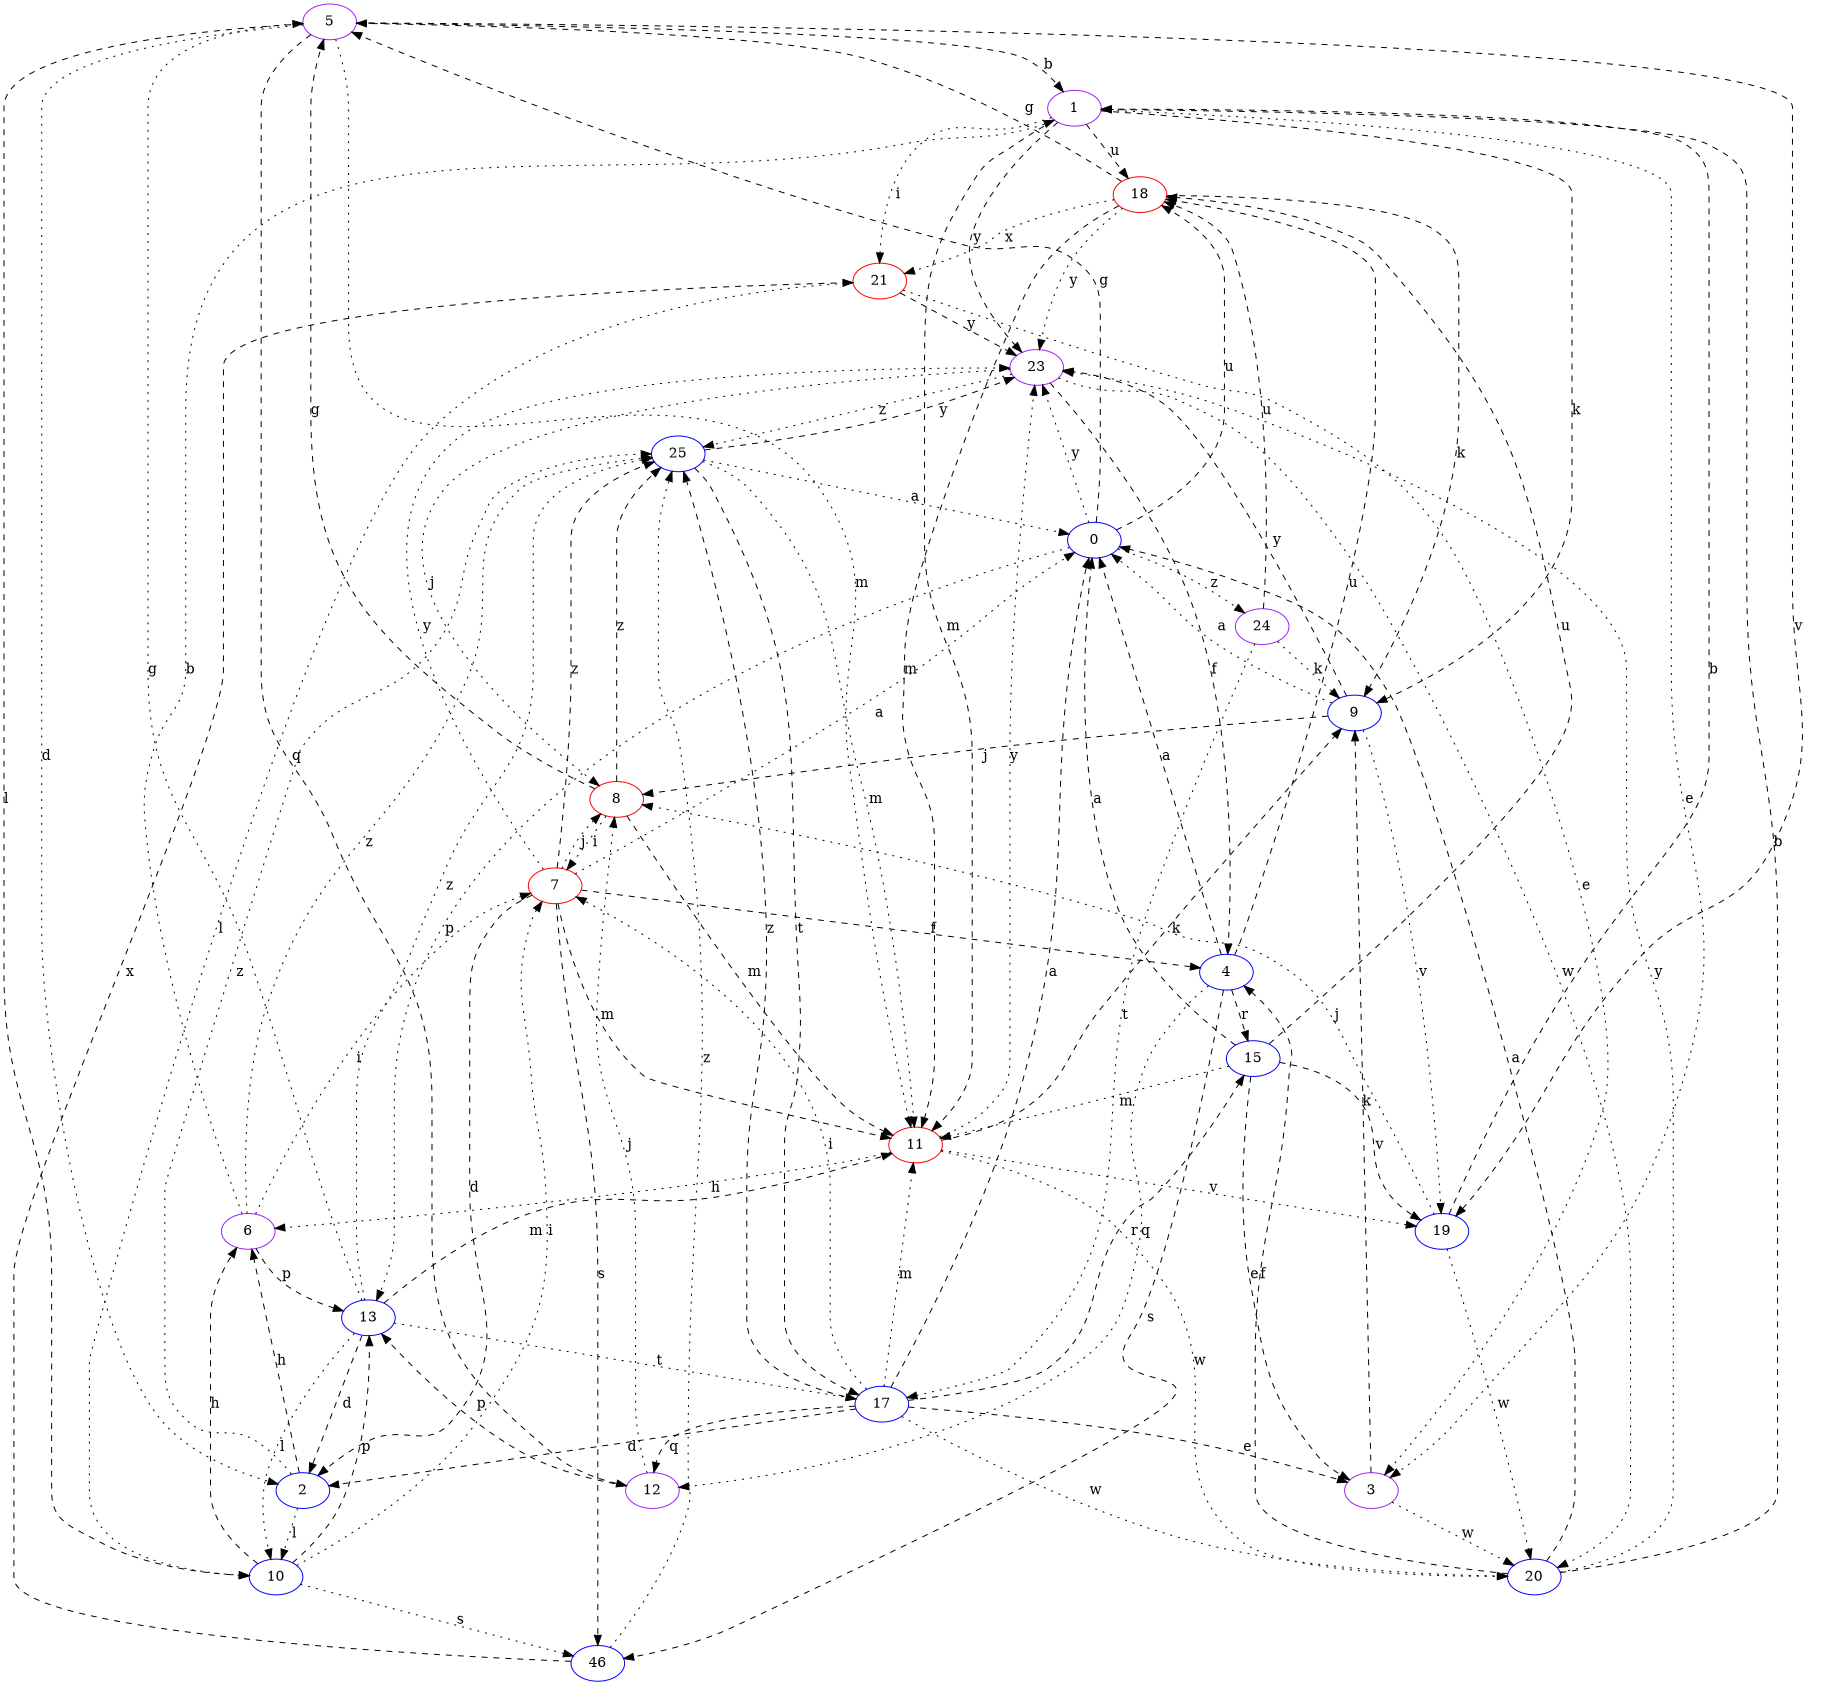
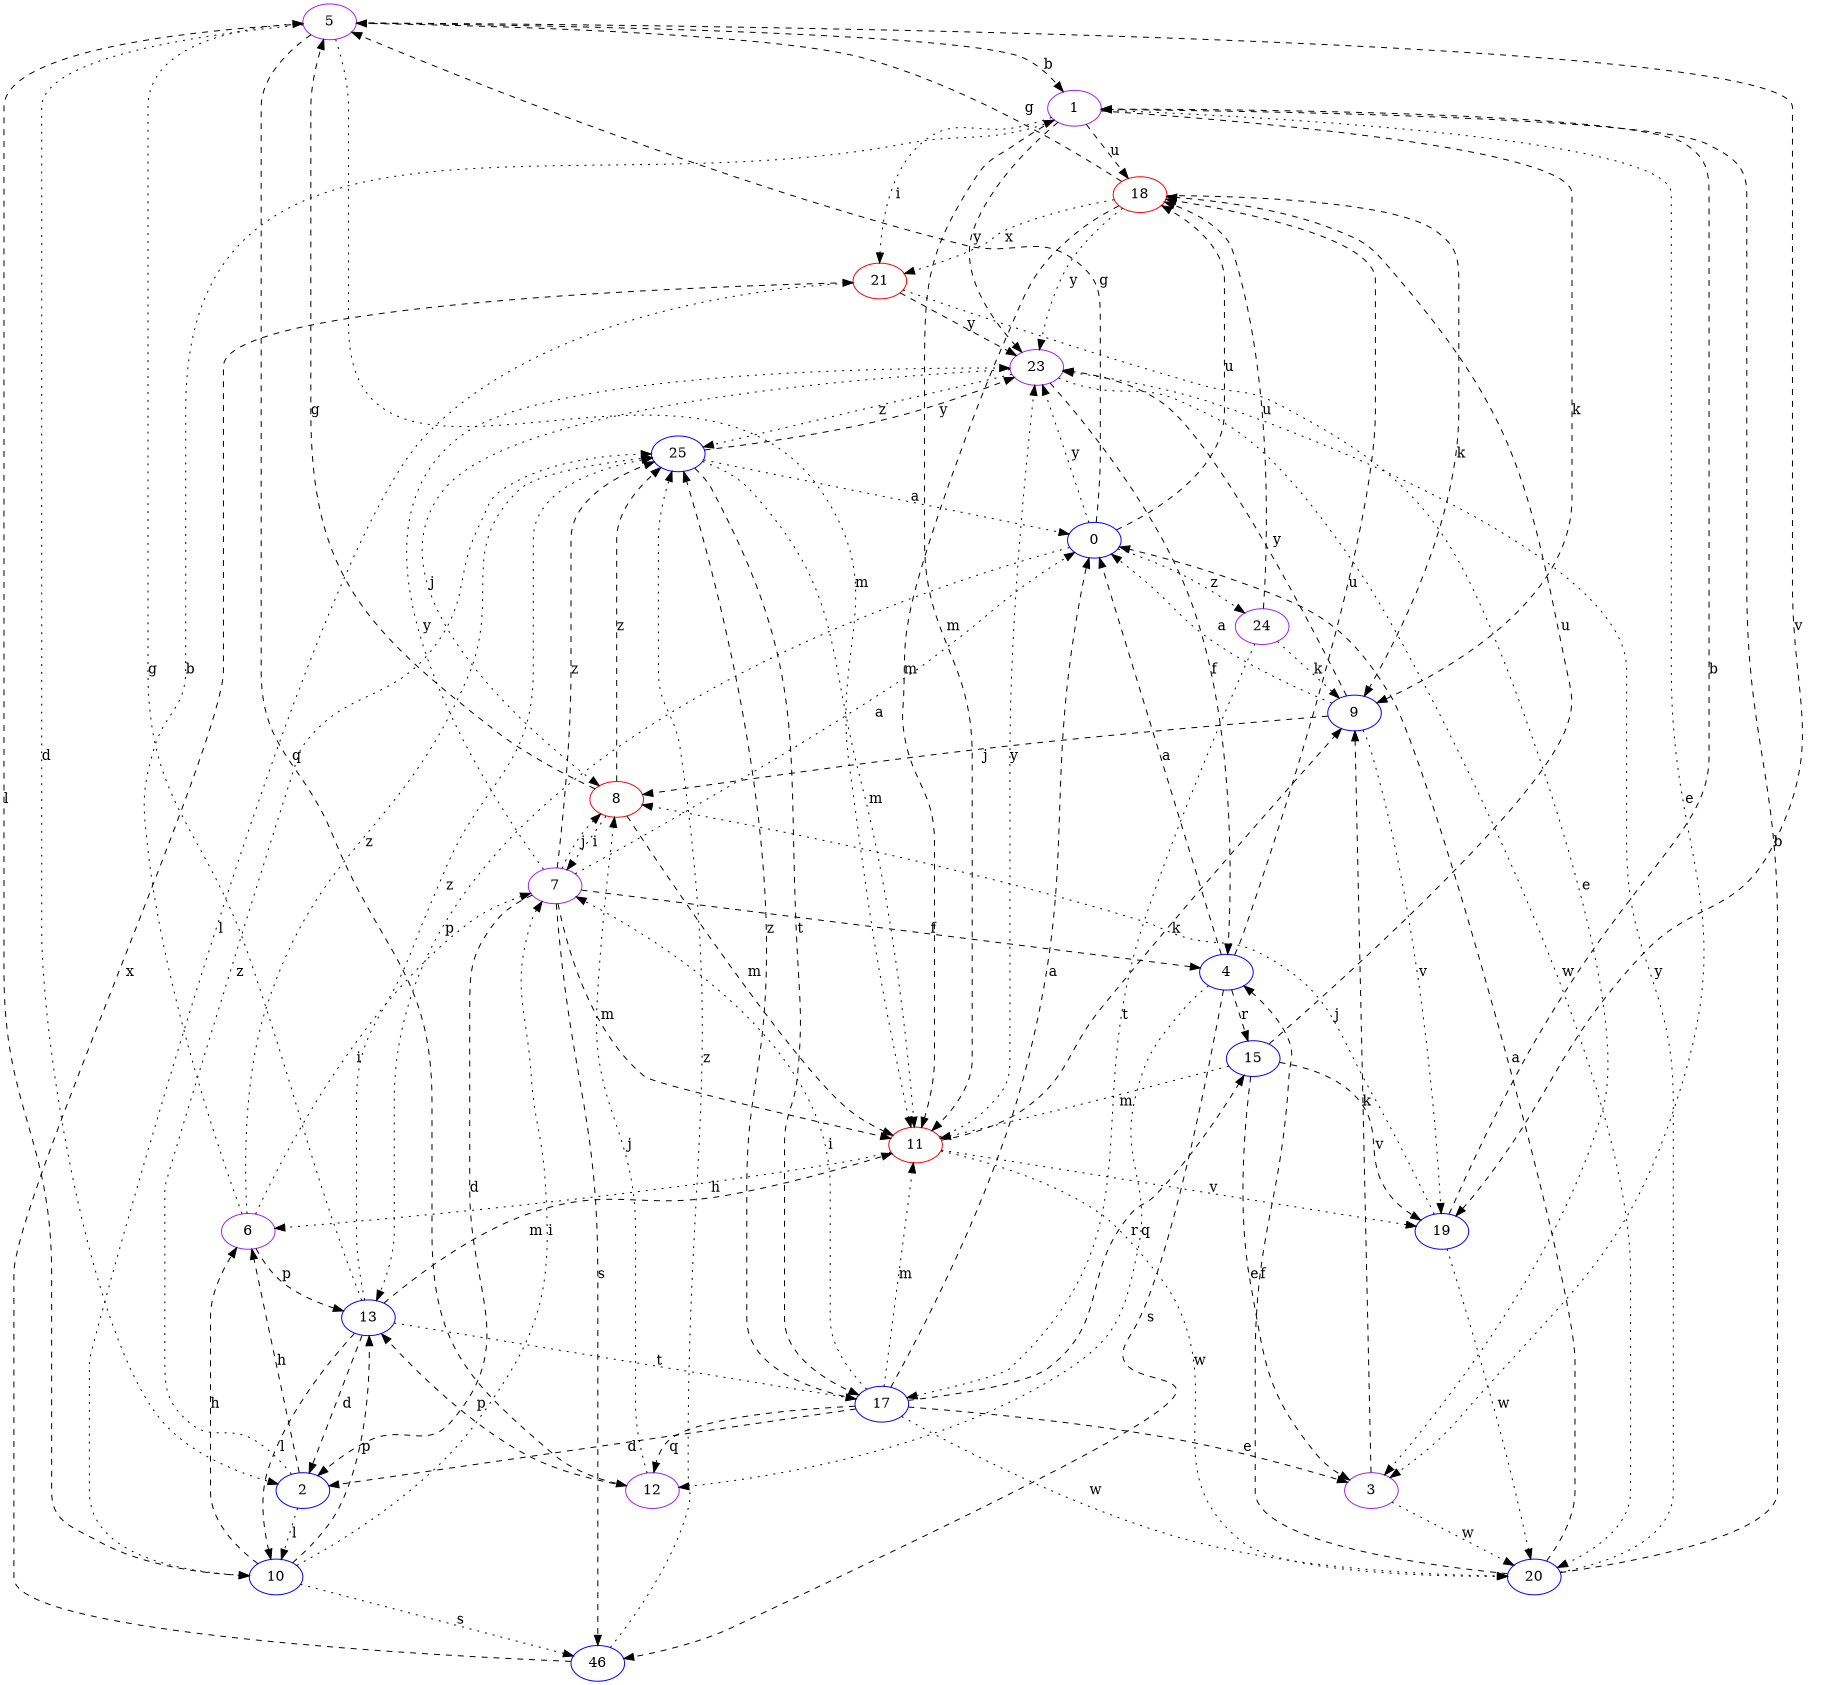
edge "15" -> "0": removed, label "a"
node "7": color red -> purple
edge "13" -> "10": style dotted -> dashed
